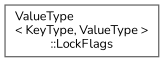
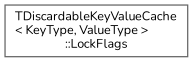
node "ValueType < KeyType, ValueType > ::LockFlags": label "ValueType < KeyType, ValueType > ::LockFlags" -> "TDiscardableKeyValueCache < KeyType, ValueType > ::LockFlags"
